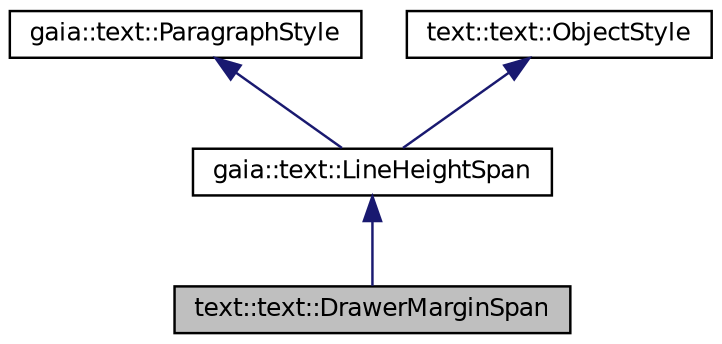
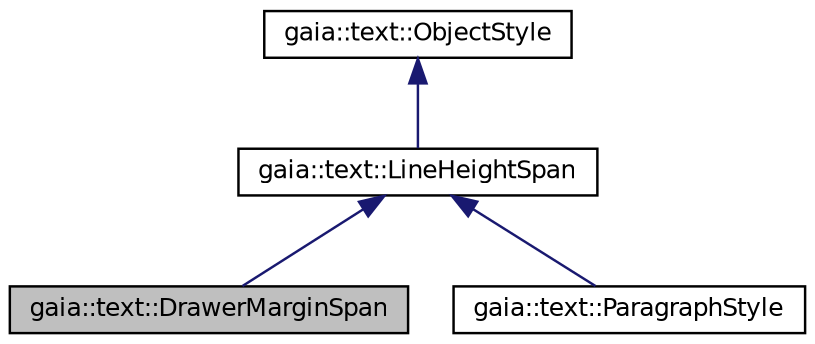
node "text::text::ObjectStyle": label "text::text::ObjectStyle" -> "gaia::text::ObjectStyle"
edge "gaia::text::LineHeightSpan" -> "gaia::text::ParagraphStyle": reversed
node "text::text::DrawerMarginSpan": label "text::text::DrawerMarginSpan" -> "gaia::text::DrawerMarginSpan"
